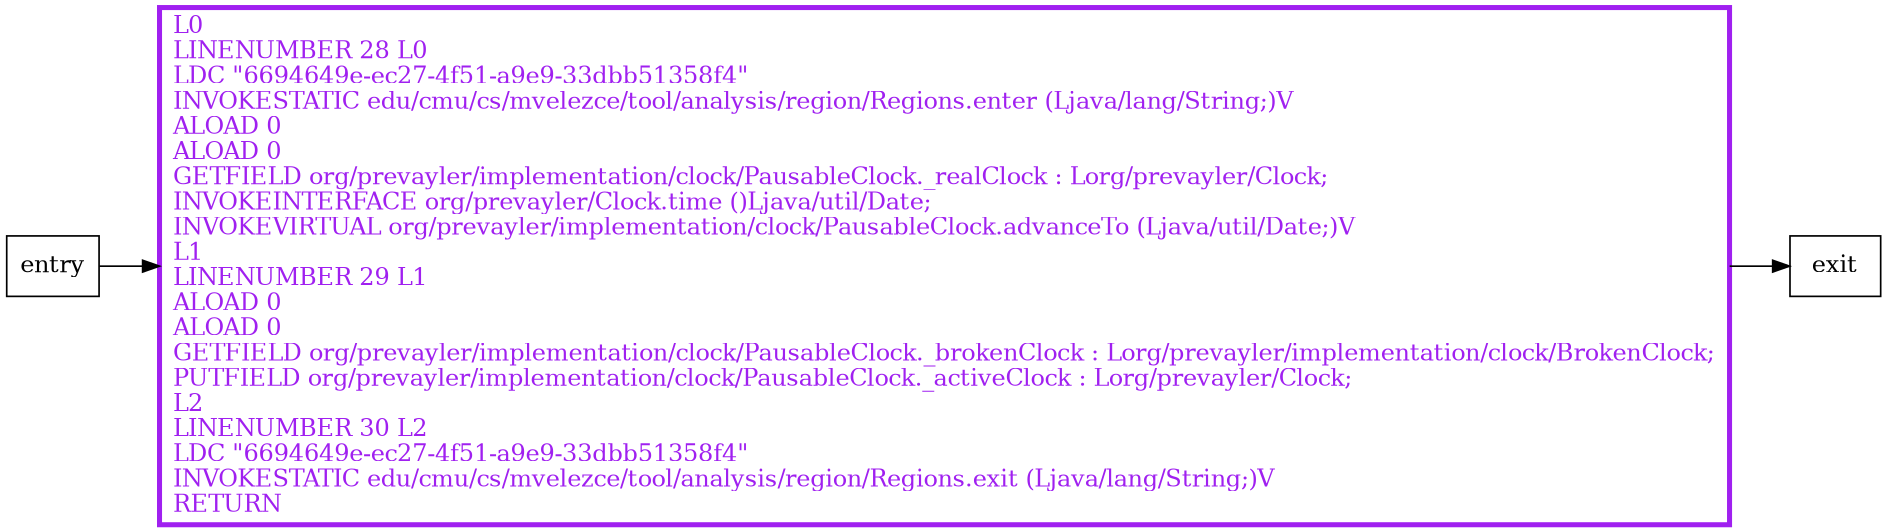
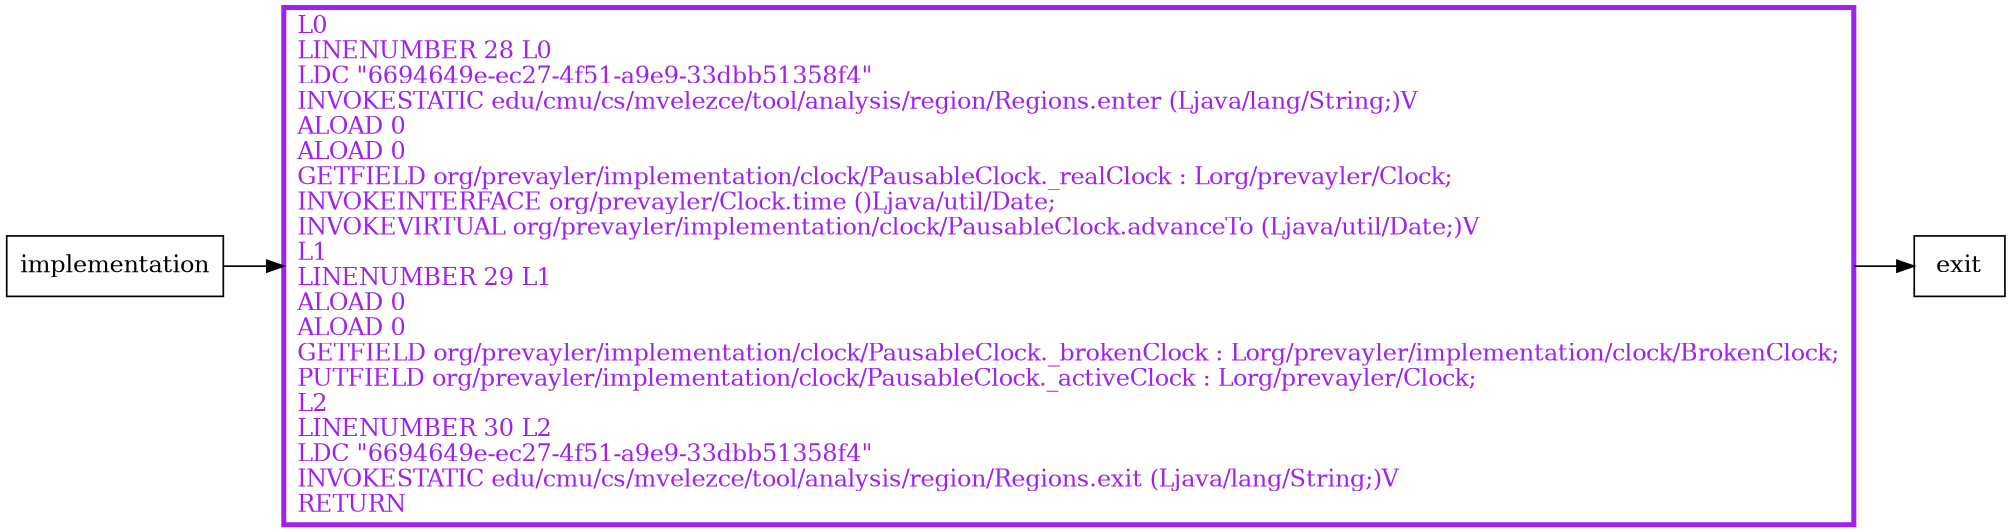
node "entry": label "entry" -> "implementation"
